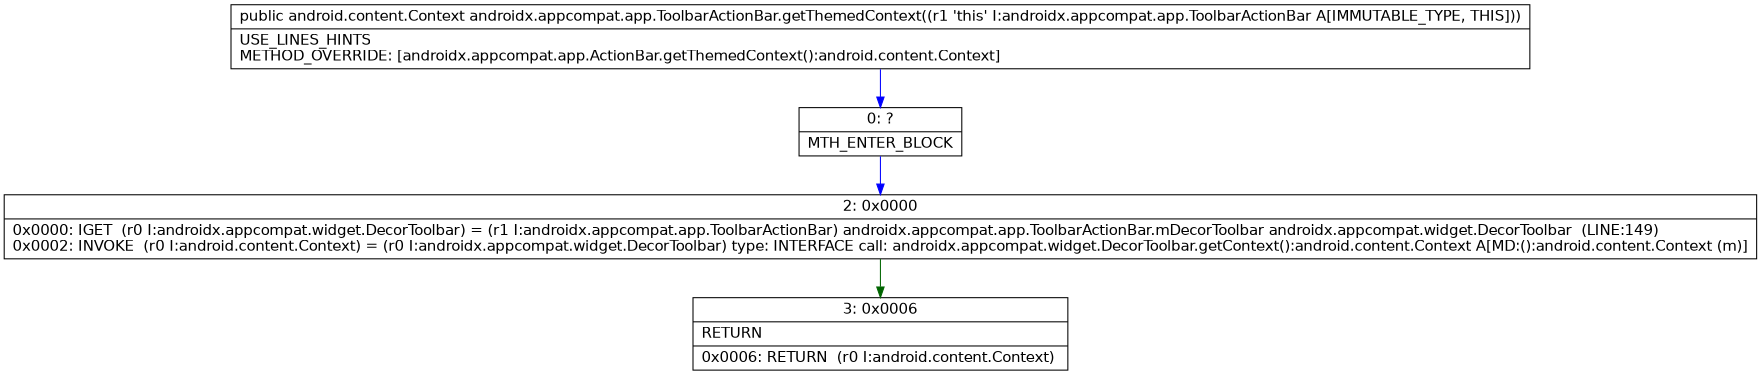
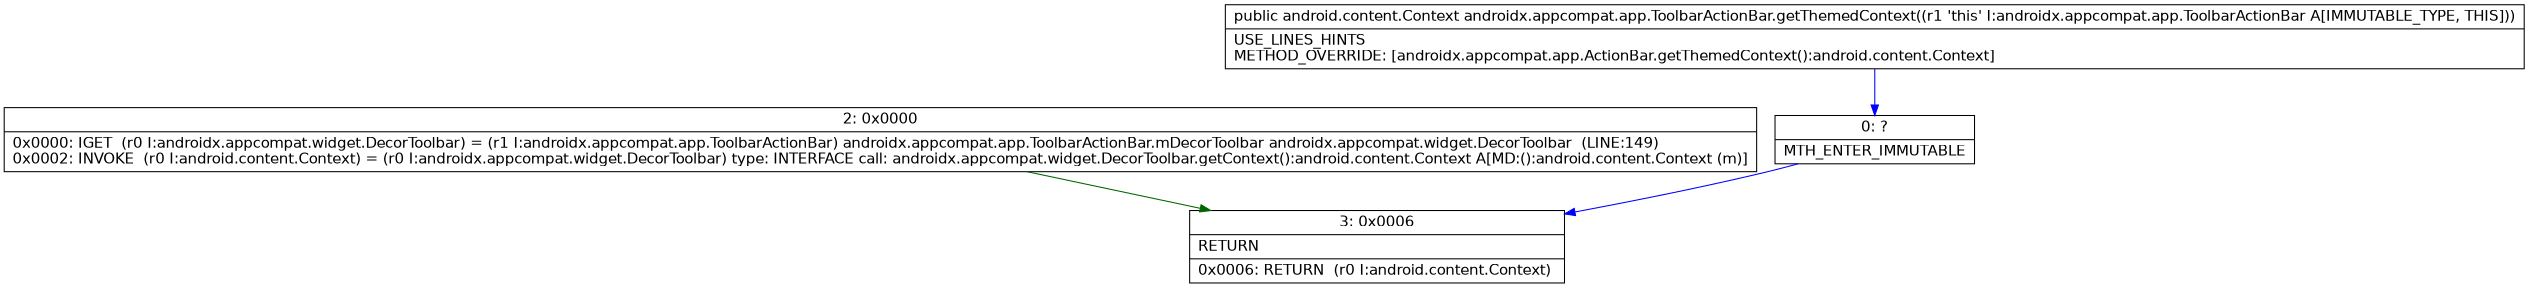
node "0: ?": text "MTH_ENTER_BLOCK" -> "MTH_ENTER_IMMUTABLE"
edge "0: ?" -> "2: 0x0000": now "0: ?" -> "3: 0x0006"
